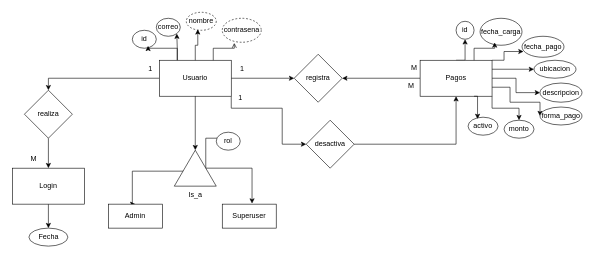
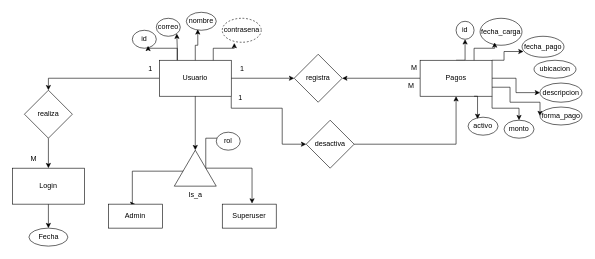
node "nombre": style dashed -> solid
edge "Usuario" -> "contrasena": arrowhead open -> classic
edge "Pagos" -> "ubicacion": removed
